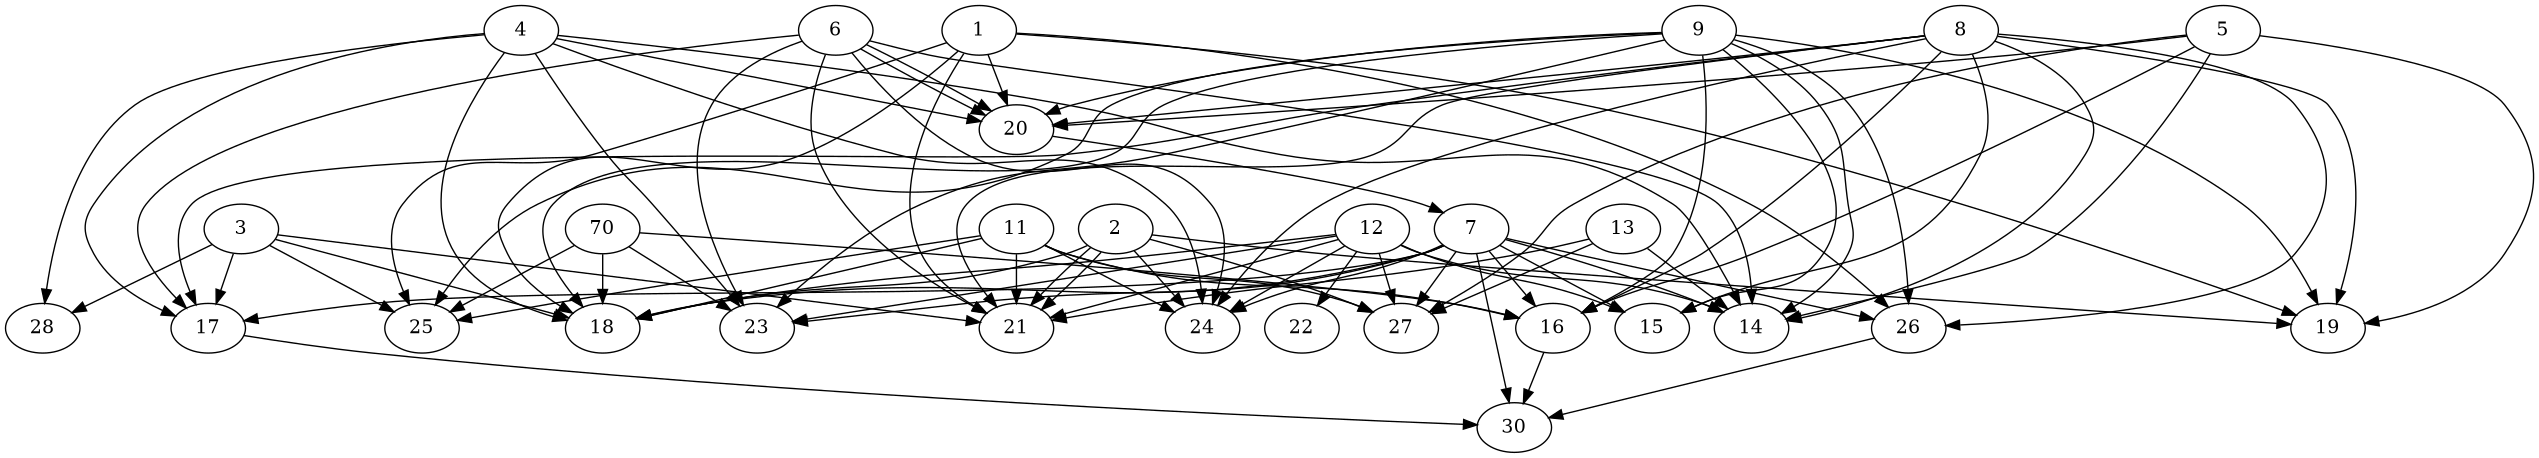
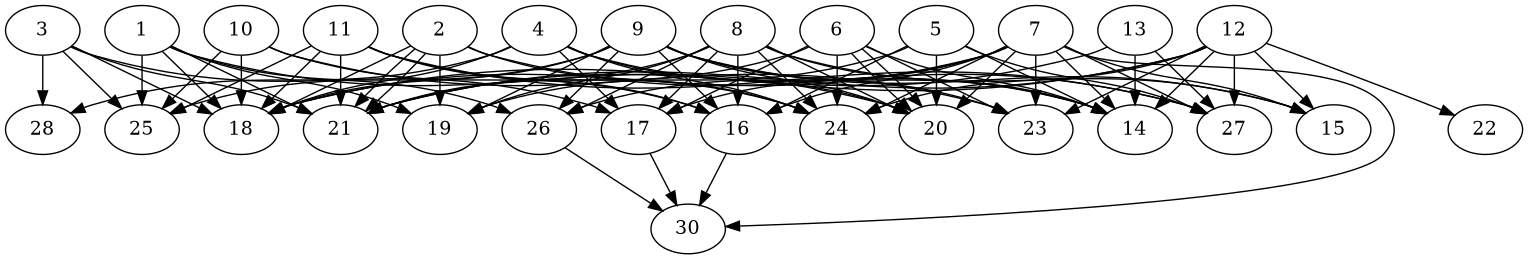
edge "20" -> "7": reversed
edge "4" -> "23": removed
node "70": label "70" -> "10"
